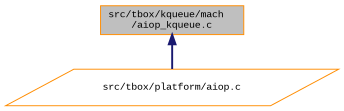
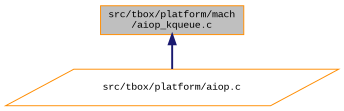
node "src/tbox/kqueue/mach /aiop_kqueue.c": label "src/tbox/kqueue/mach /aiop_kqueue.c" -> "src/tbox/platform/mach /aiop_kqueue.c"
